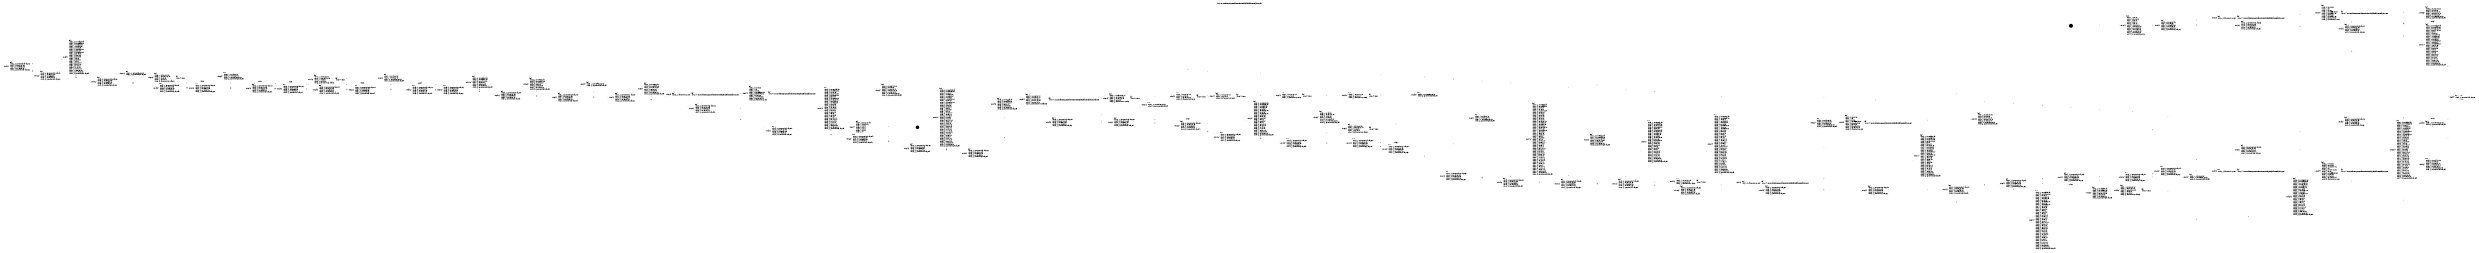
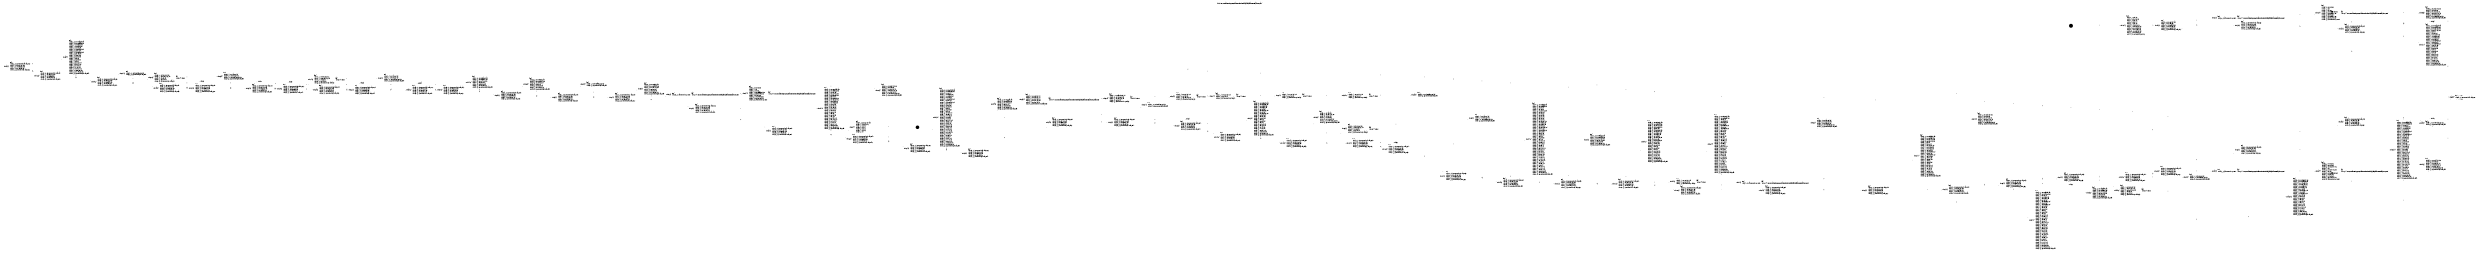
node "0x401f19 [40]": removed
